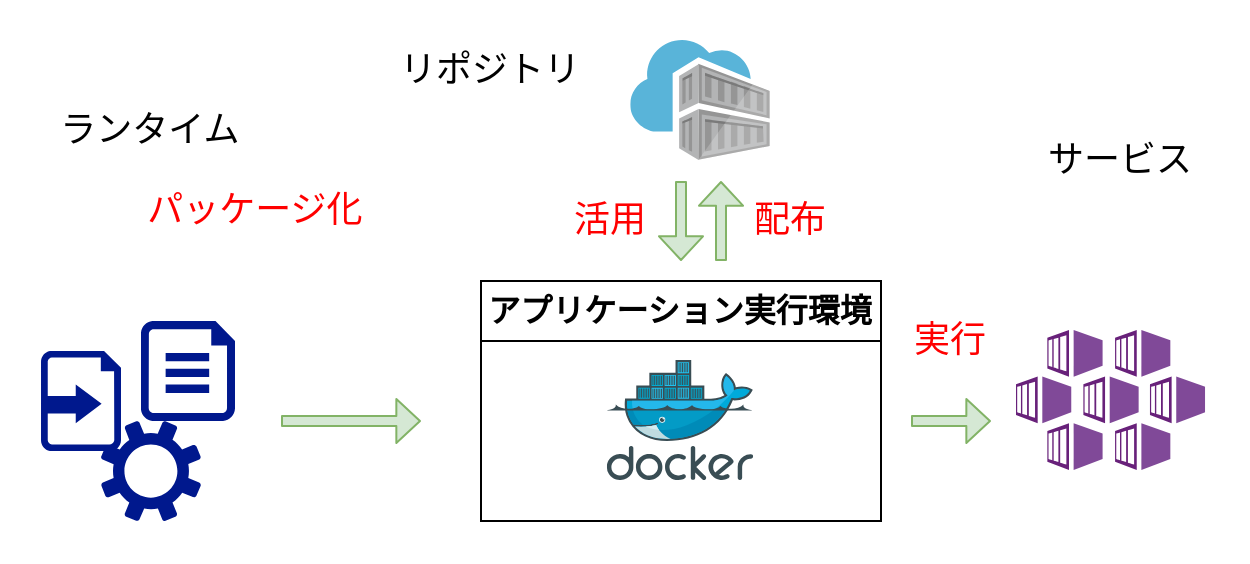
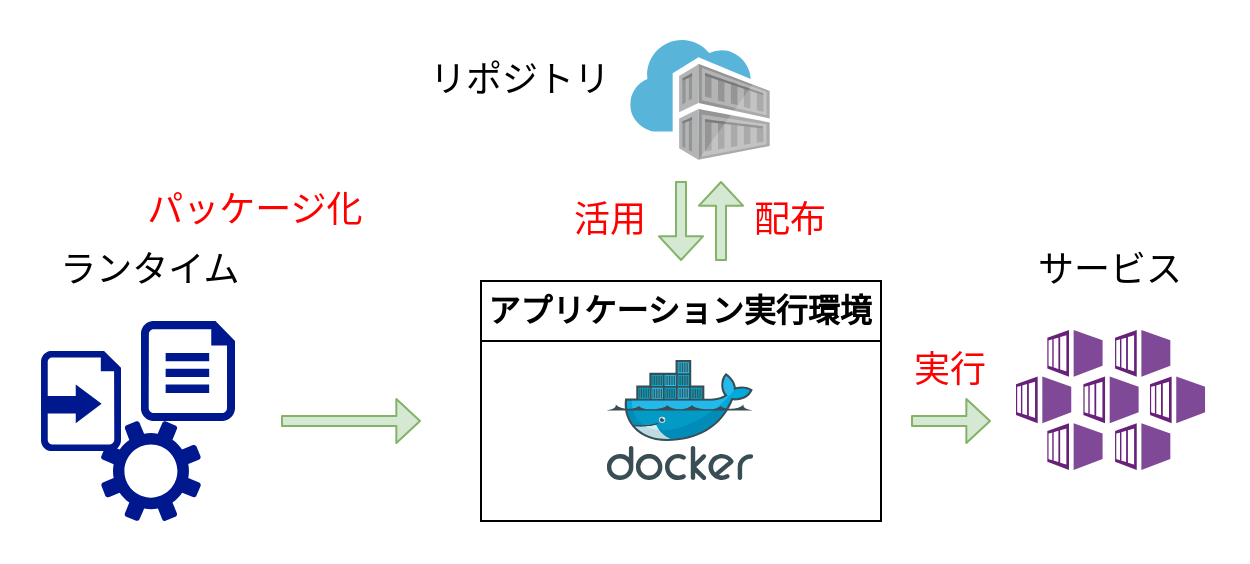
node "リポジトリ": moved (491, 71) -> (521, 81)
node "ランタイム": moved (151, 131) -> (151, 271)
node "サービス": moved (1122, 161) -> (1112, 271)
node "実行": moved (951, 341) -> (951, 371)
